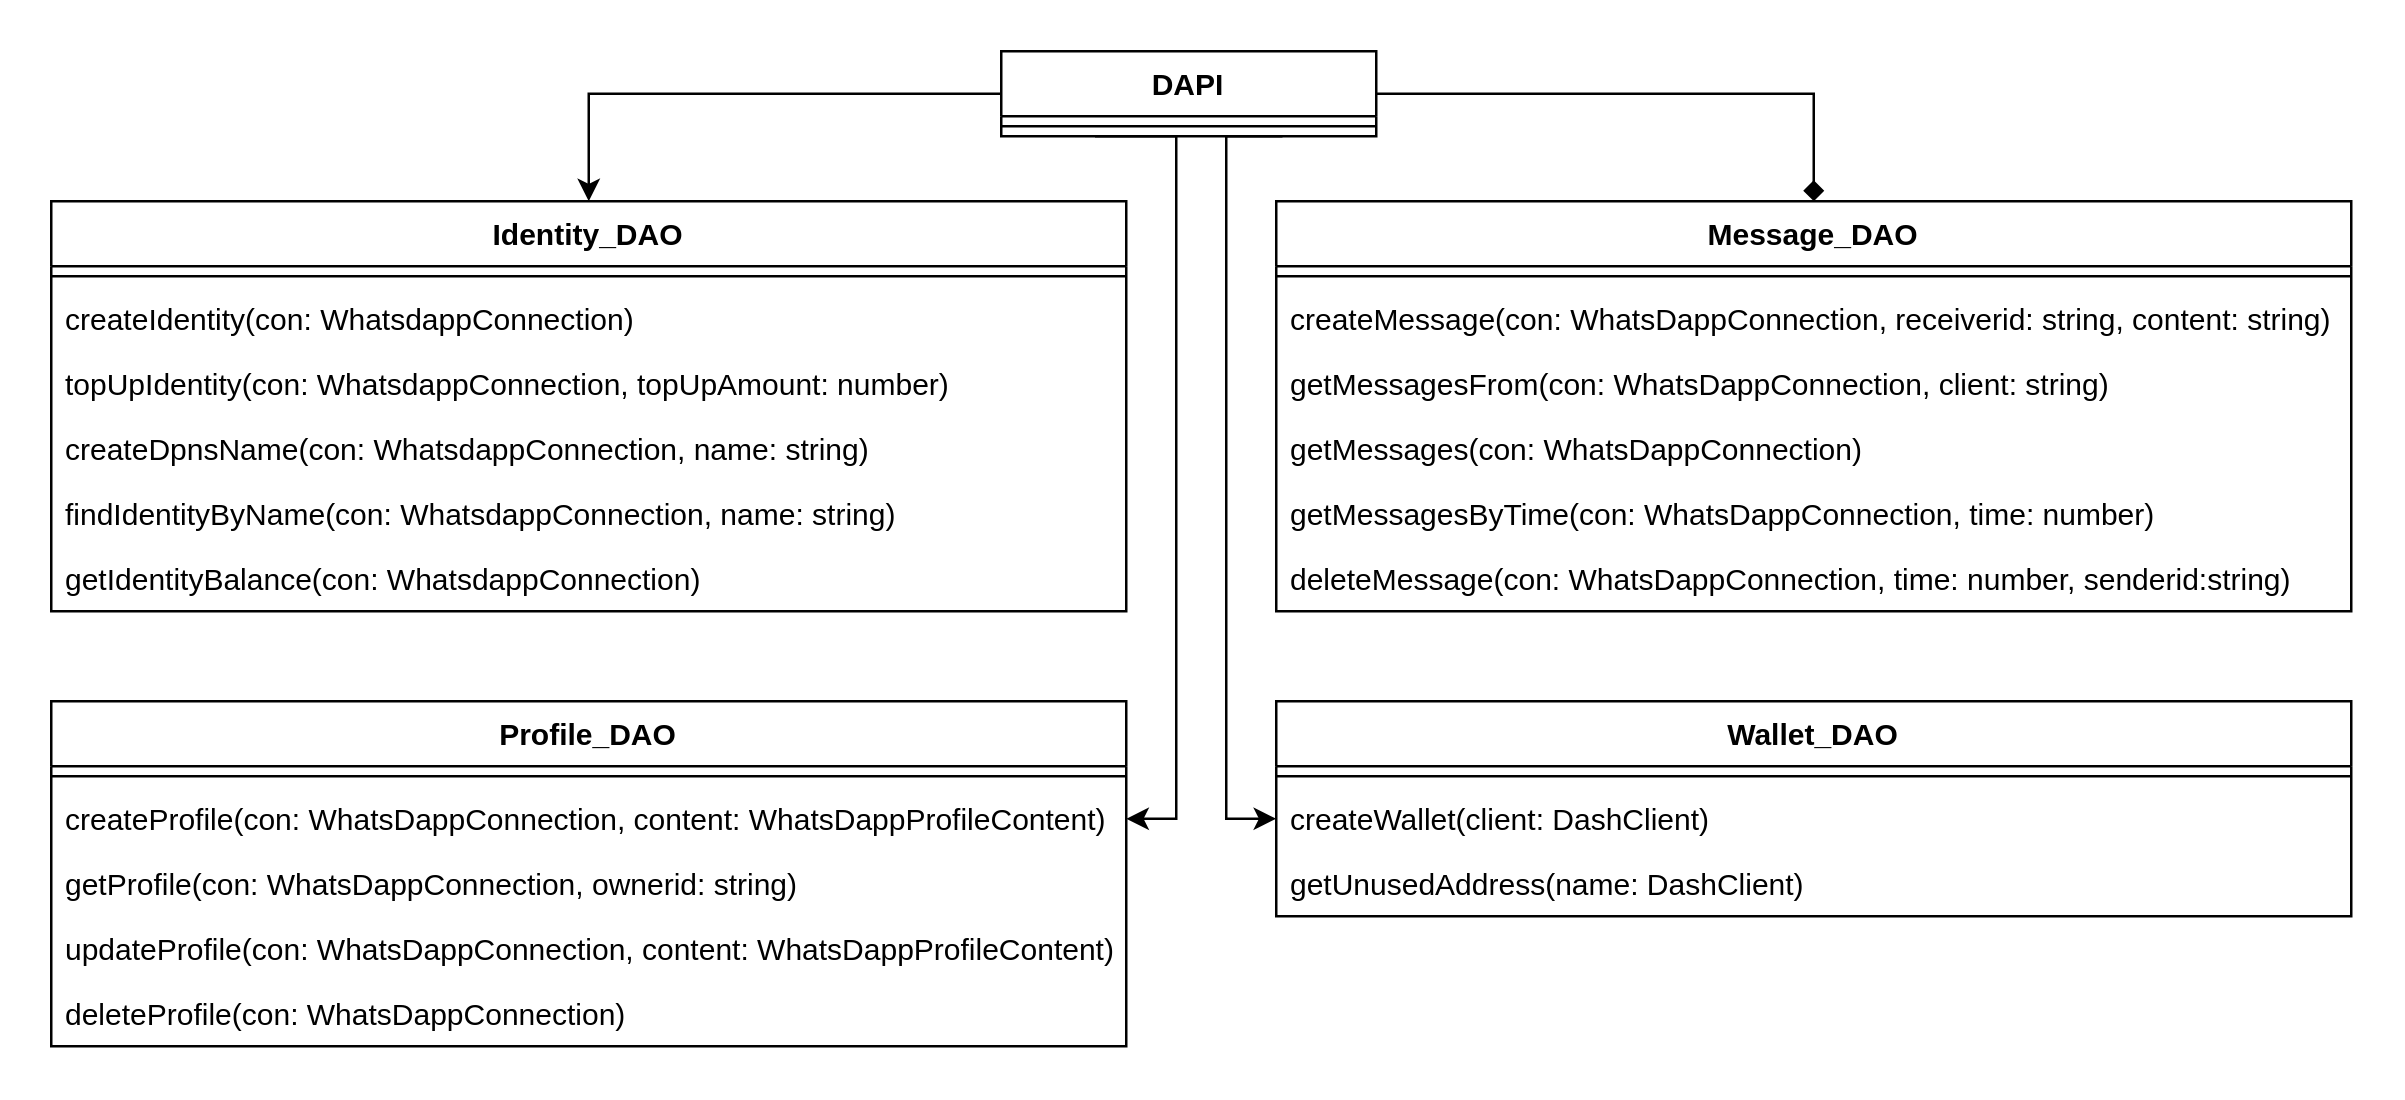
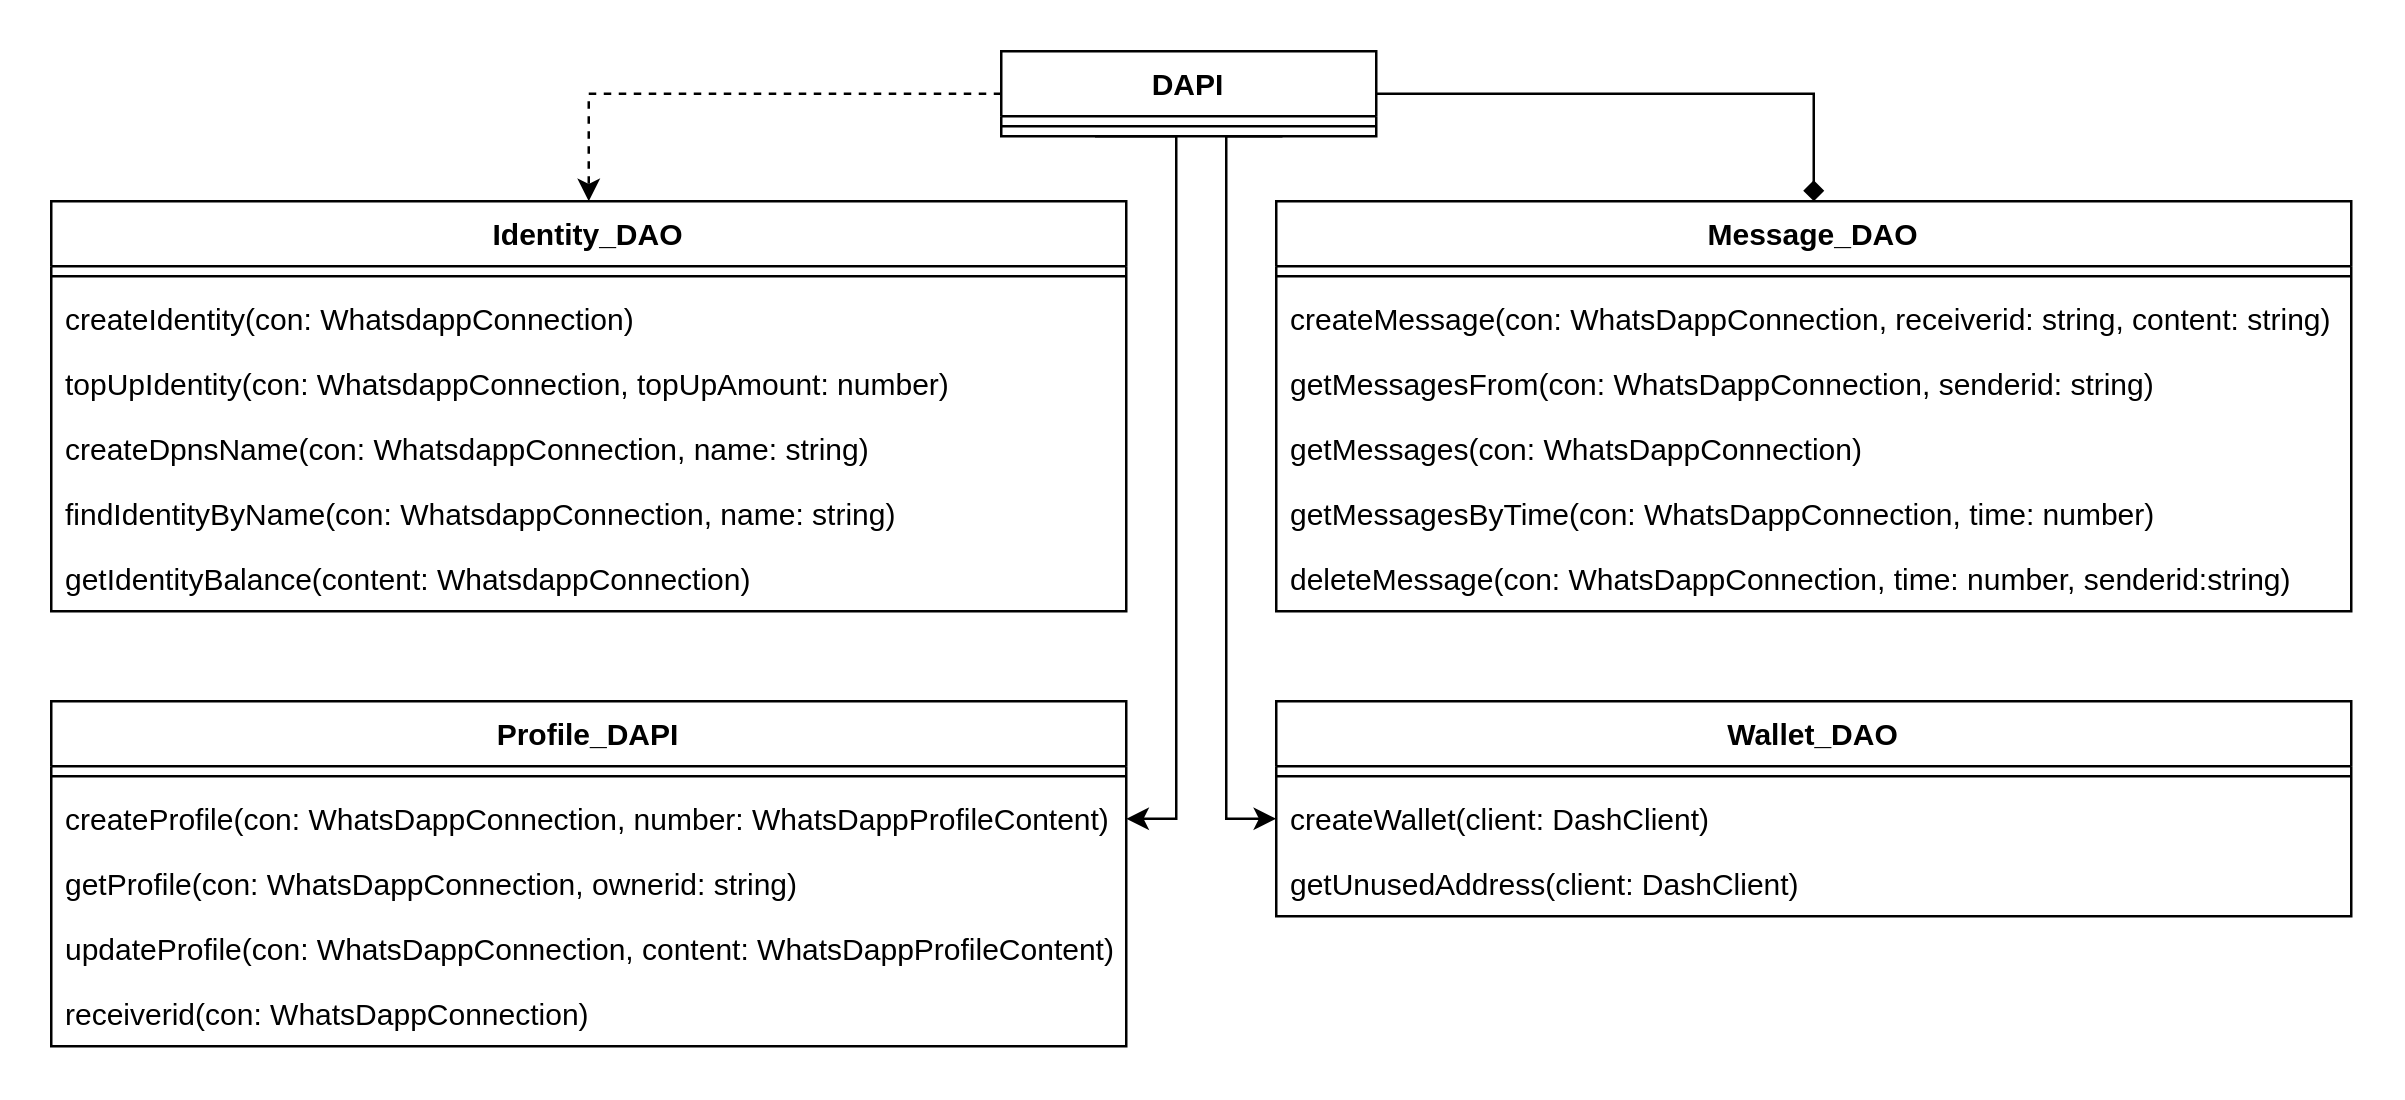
edge "DAPI" -> "Identity_DAO": style solid -> dashed
node "getMessagesFrom(con: WhatsDappConnection, client: string)": label "getMessagesFrom(con: WhatsDappConnection, client: string)" -> "getMessagesFrom(con: WhatsDappConnection, senderid: string)"
node "getIdentityBalance(con: WhatsdappConnection)": label "getIdentityBalance(con: WhatsdappConnection)" -> "getIdentityBalance(content: WhatsdappConnection)"
node "Profile_DAO": label "Profile_DAO" -> "Profile_DAPI"
node "createProfile(con: WhatsDappConnection, content: WhatsDappProfileContent)": label "createProfile(con: WhatsDappConnection, content: WhatsDappProfileContent)" -> "createProfile(con: WhatsDappConnection, number: WhatsDappProfileContent)"
node "getUnusedAddress(name: DashClient)": label "getUnusedAddress(name: DashClient)" -> "getUnusedAddress(client: DashClient)"
node "deleteProfile(con: WhatsDappConnection)": label "deleteProfile(con: WhatsDappConnection)" -> "receiverid(con: WhatsDappConnection)"
